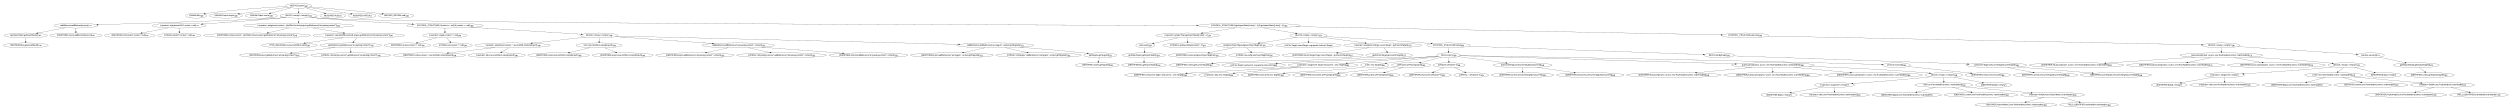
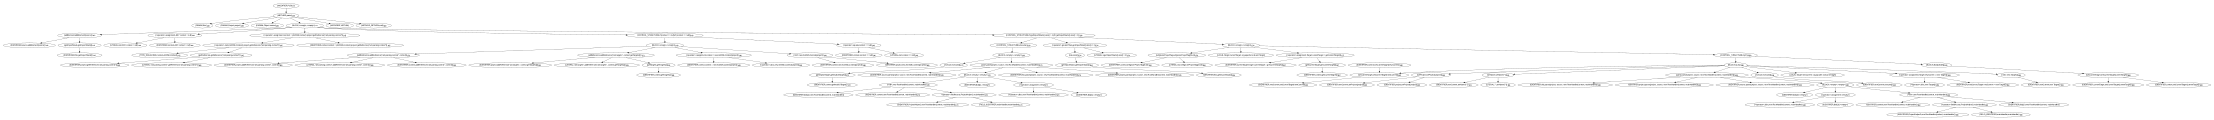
edge "(METHOD,parse)" -> "(MODIFIER,PUBLIC)": reversed
edge "(setCurrentTarget,setCurrentTarget(newCurrent))" -> "(IDENTIFIER,context,setCurrentTarget(newCurrent))": reversed
